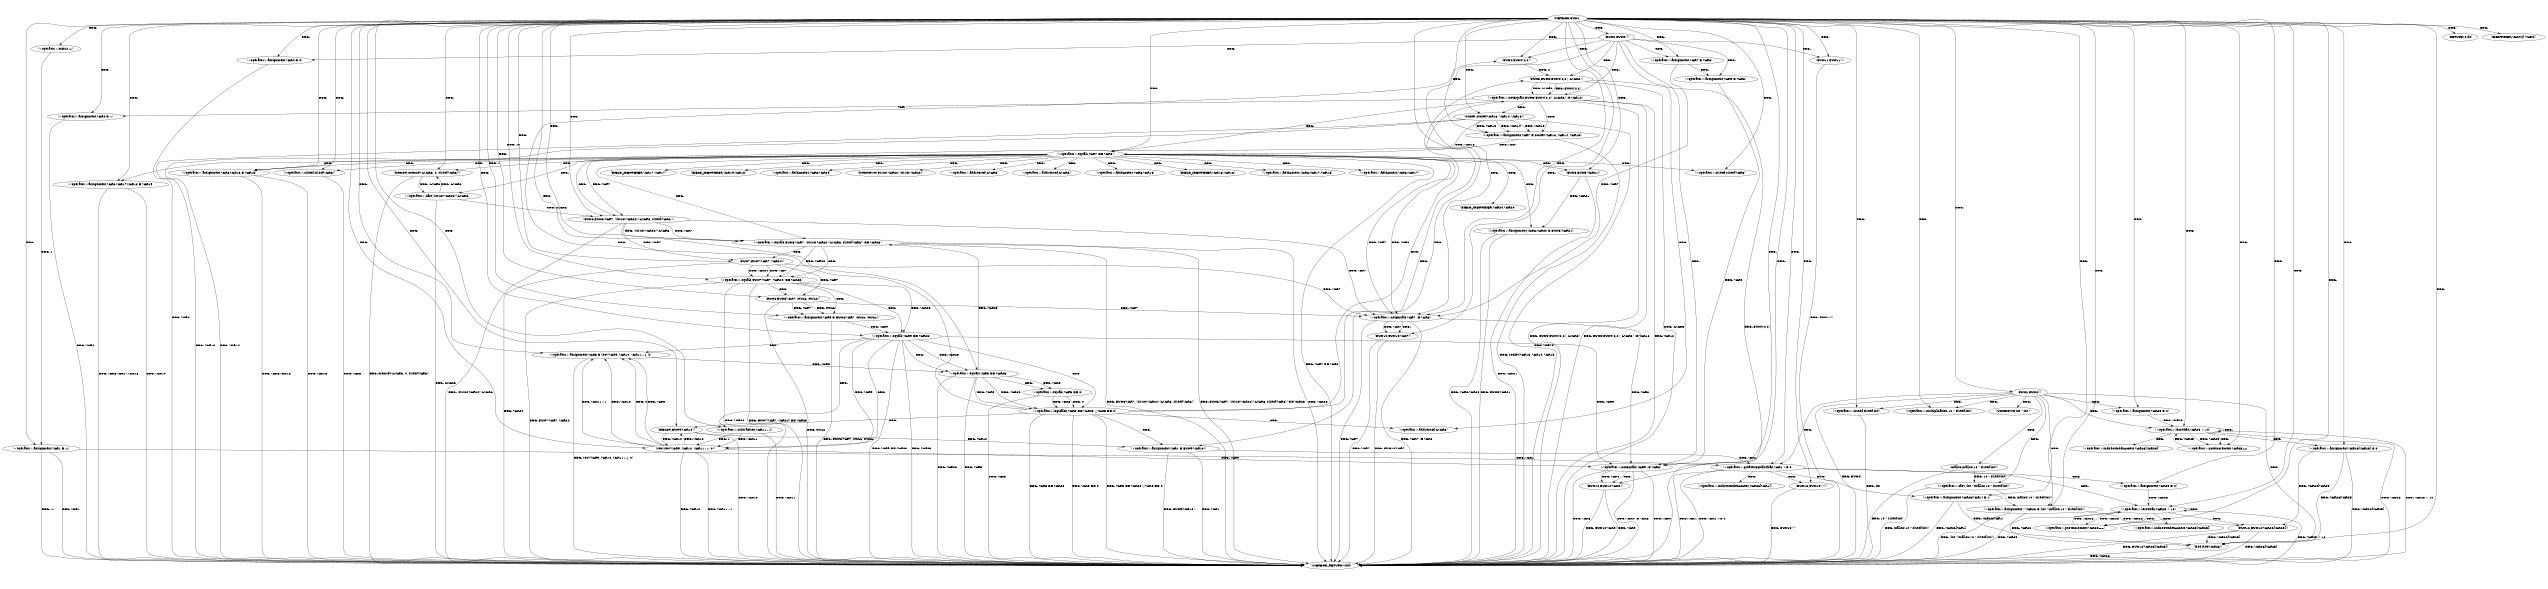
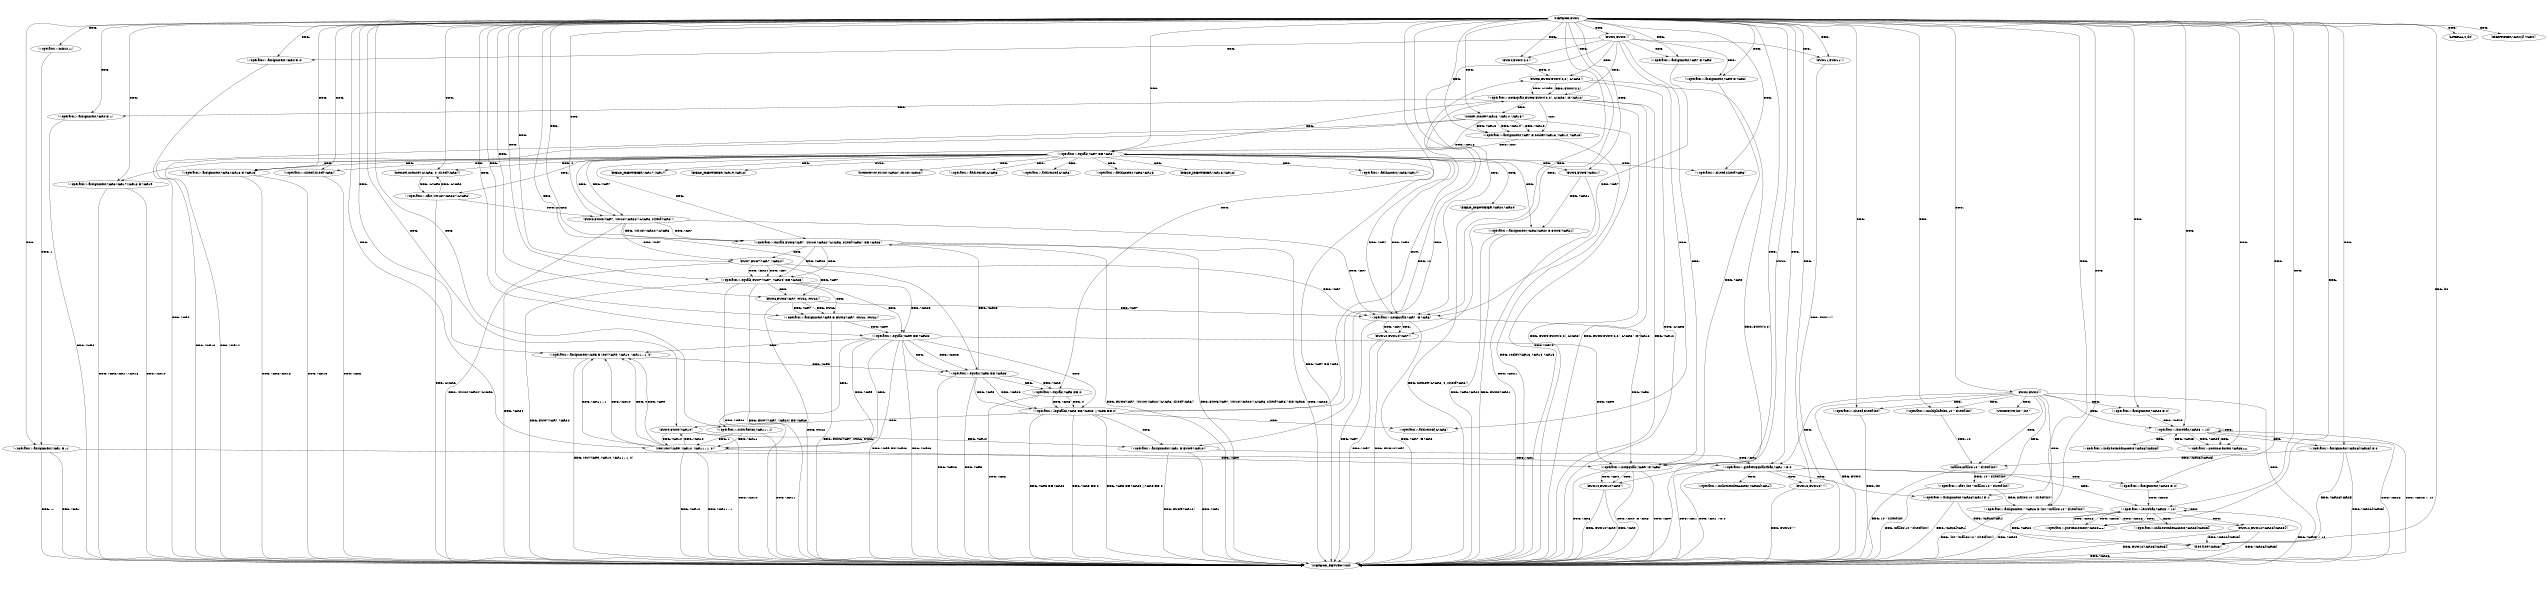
node "(RETURN,0,do)": label "(RETURN,0,do)" -> "(LITERAL,0,do)"
edge "(<operator>.assignment,VAR7 = VAR8)" -> "(<operator>.assignment,VAR9 = VAR8)": now "(METHOD,FUN1)" -> "(<operator>.assignment,VAR9 = VAR8)"
edge "(<operator>.notEquals,FUN3(FUN4(2,2), &VAR3) != VAR12)" -> "(<operator>.assignment,VAR4 = 1)": label "VAR: " -> "CDG: "
edge "(<operator>.logicalOr,VAR5 == VAR23 || VAR5 == 0)" -> "(FUN4,FUN4(2,2))": removed, label "CDG:"
edge "(<operator>.notEquals,FUN3(FUN4(2,2), &VAR3) != VAR12)" -> "(<operator>.assignment,VAR7 = socket(VAR13, VAR14, VAR15))": label "CDG: " -> "VAR: "
edge "(METHOD,FUN1)" -> "(<operator>.equals,FUN7(VAR7, VAR24) == VAR23)": label "DDG: 10" -> "DDG: "
edge "(METHOD,FUN1)" -> "(<operator>.assignment,VAR9 = FUN8(VAR7, NULL, NULL))": label "DDG: 1" -> "DDG: "
edge "(<operator>.equals,VAR7 == VAR8)" -> "(memset,memset(&VAR6, 0, sizeof(VAR6)))": label "CDG: " -> "DDG: 2"
edge "(<operator>.equals,VAR7 == VAR8)" -> "(FIELD_IDENTIFIER,VAR19,VAR18)": label "CDG: " -> "NULL: "
node "(<operator>.fieldAccess,VAR6.VAR20)": removed
node "(<operator>.fieldAccess,VAR6.VAR17.VAR18)": removed
edge "(METHOD,FUN1)" -> "(<operator>.equals,VAR5 == 0)": added, label "DDG:"
edge "(<operator>.logicalOr,VAR5 == VAR23 || VAR5 == 0)" -> "(<operator>.notEquals,FUN3(FUN4(2,2), &VAR3) != VAR12)": label "CDG: " -> "DDG: 10"
edge "(METHOD,FUN1)" -> "(FUN10,FUN10(VAR9))": label "DDG: " -> "NULL: "
edge "(METHOD,FUN1)" -> "(free,free(VAR26))": label "DDG: " -> "DDG: int"
node "(FIELD9,FUN9(VAR10))": label "(FIELD9,FUN9(VAR10))" -> "(FUN9,FUN9(VAR10))"
edge "(<operator>.multiplication,10 * sizeof(int))" -> "(malloc,malloc(10 * sizeof(int)))": added, label "DDG: 10"
edge "(<operator>.greaterEqualsThan,VAR1 >= 0)" -> "(<operator>.assignment,VAR26[VAR1] = 1)": label "FUN: " -> "CDG: "
edge "(<operator>.assignment,VAR26[VAR25] = 0)" -> "(FUN12,FUN12(VAR26[VAR25]))": now "(<operator>.assignment,VAR26[VAR25] = 0)" -> "(malloc,malloc(10 * sizeof(int)))"
edge "(memset,memset(&VAR6, 0, sizeof(VAR6)))" -> "(METHOD_RETURN,void)": now "(FIELD_IDENTIFIER,VAR20,VAR20)" -> "(METHOD_RETURN,void)"
